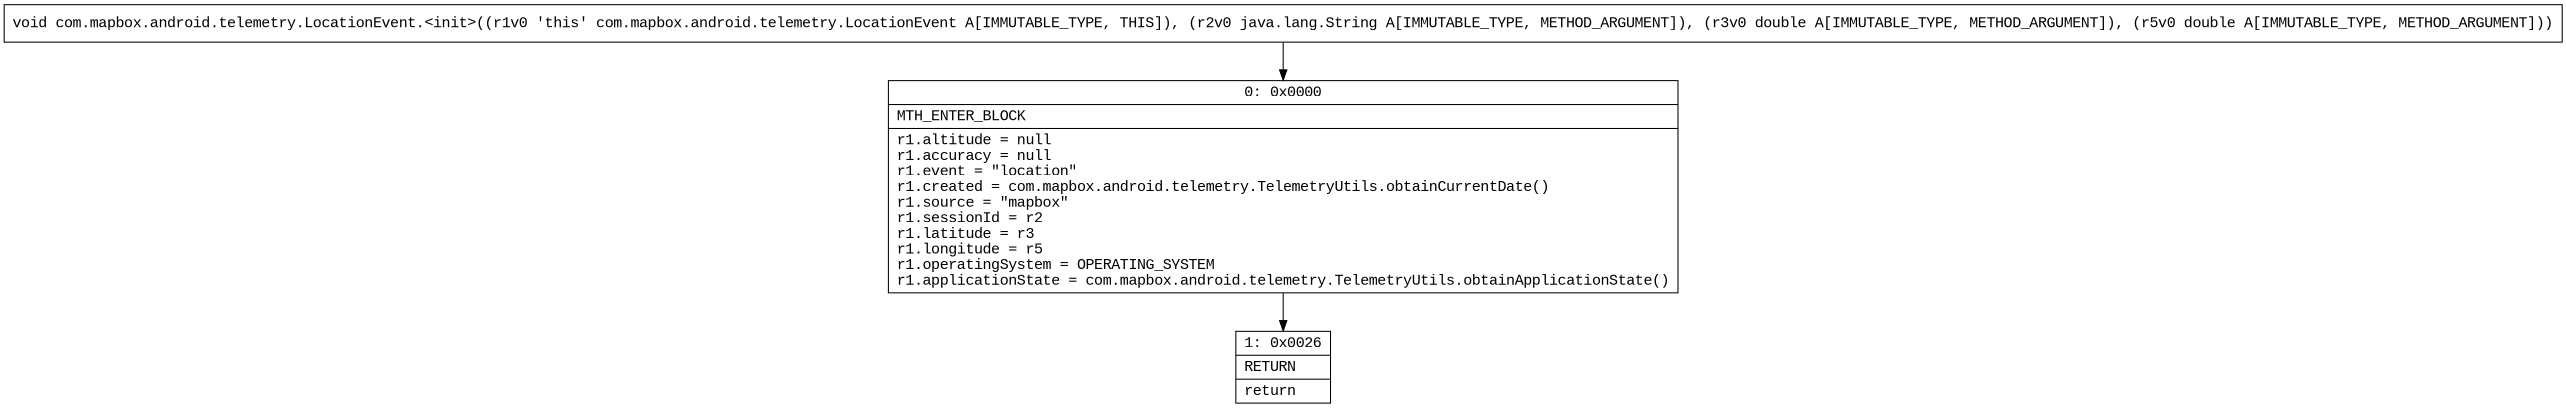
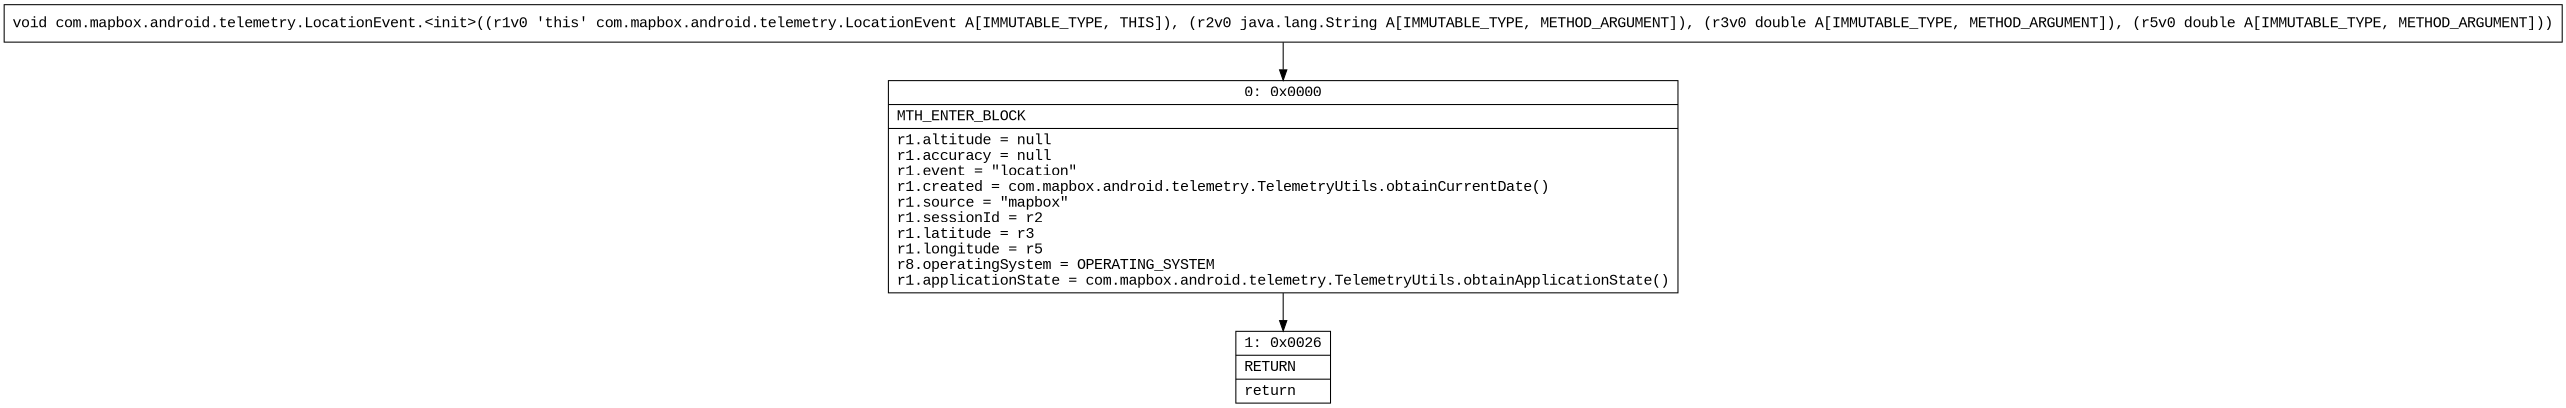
node "0: 0x0000": text "r1.operatingSystem = OPERATING_SYSTEM" -> "r8.operatingSystem = OPERATING_SYSTEM"
